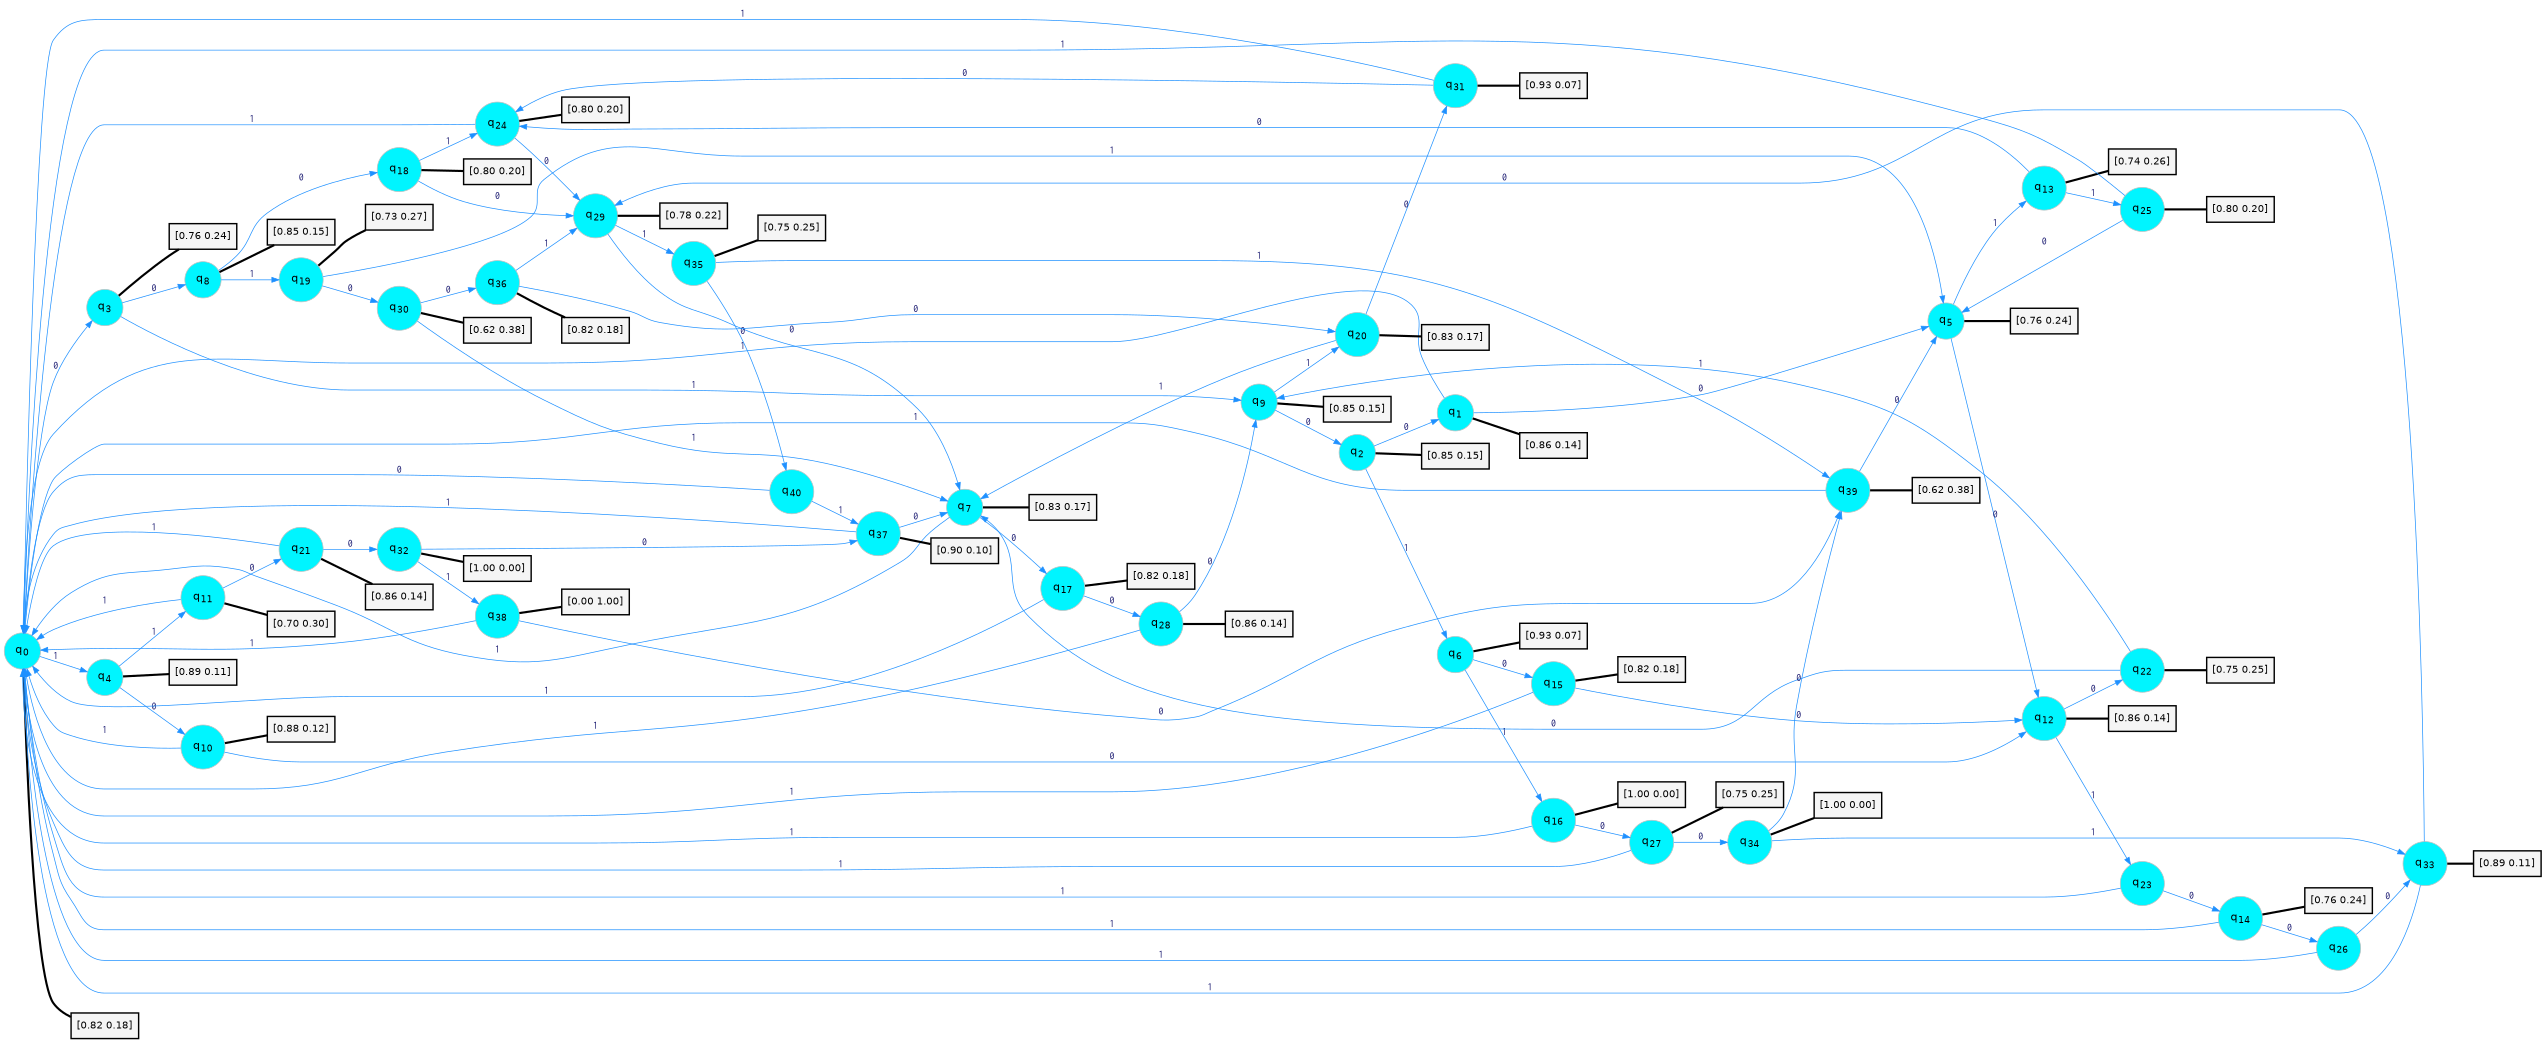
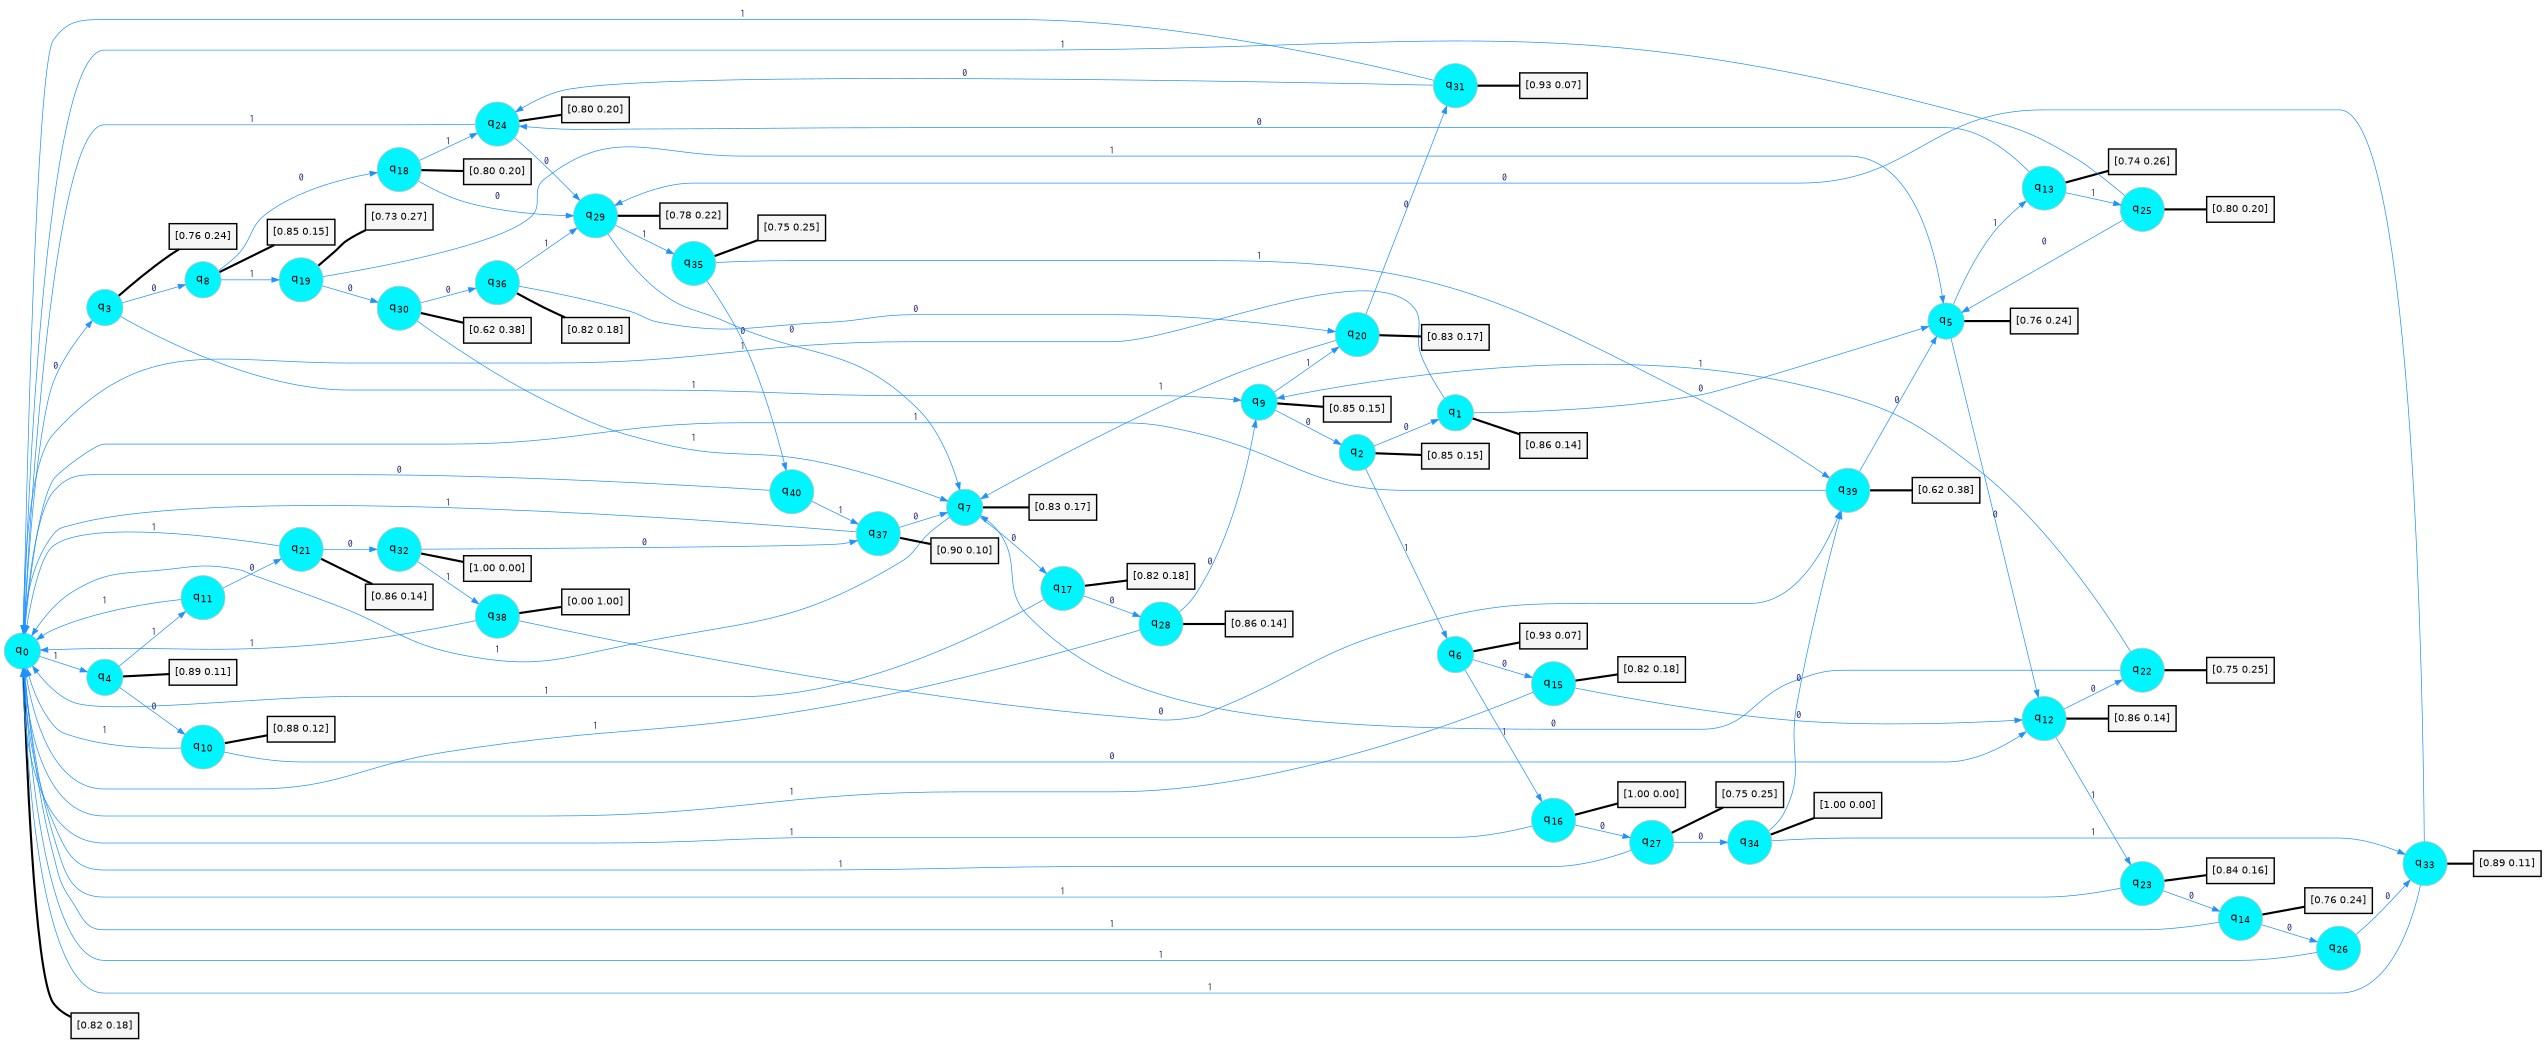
node "[0.70 0.30]": removed
node "[0.84 0.16]": added
